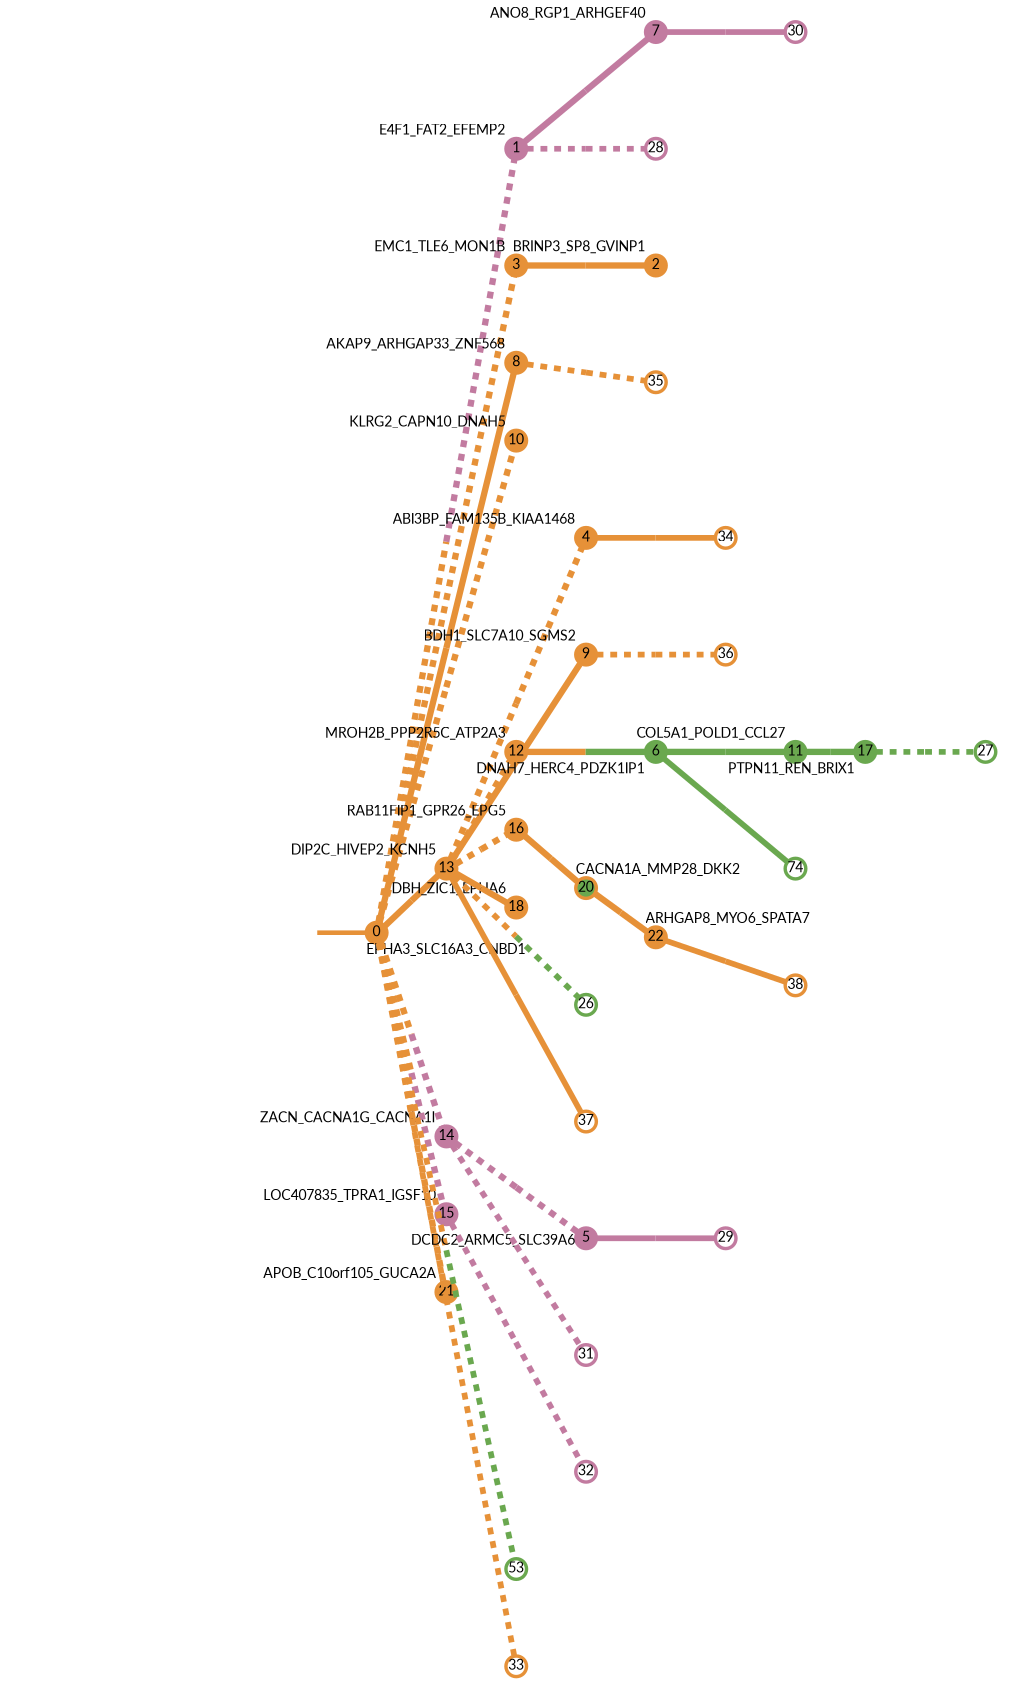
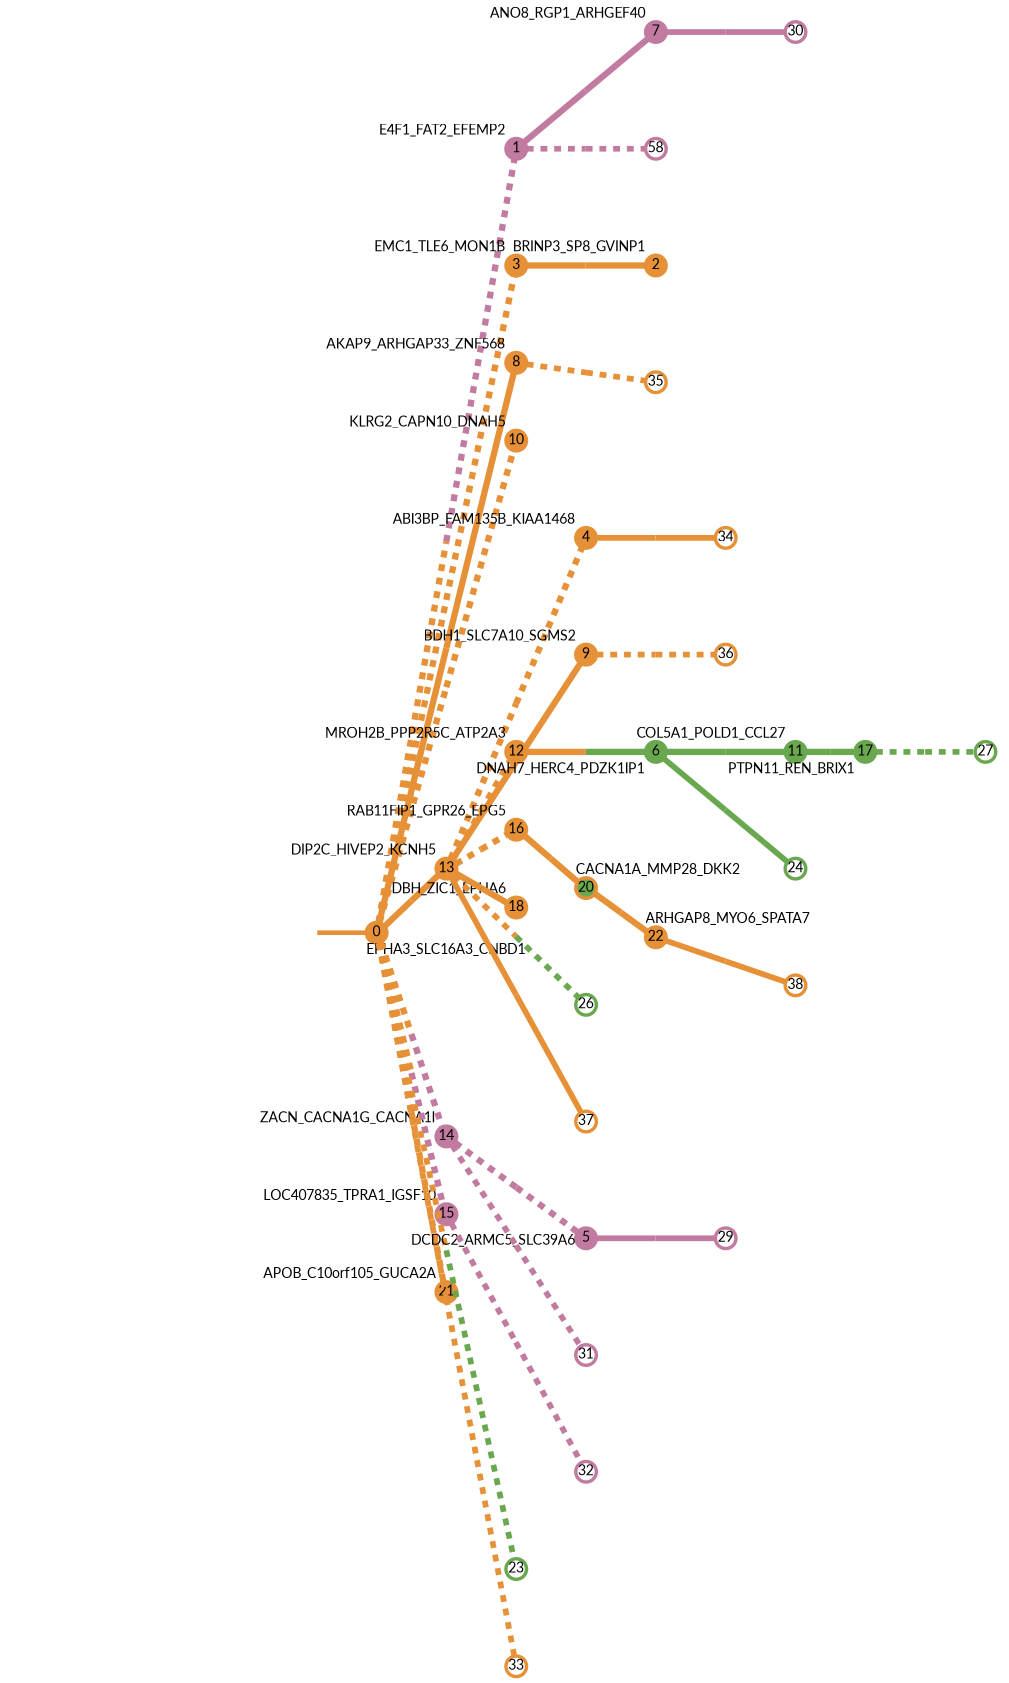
node "28": label "28" -> "58"
node "74": label "74" -> "24"
node "53": label "53" -> "23"
